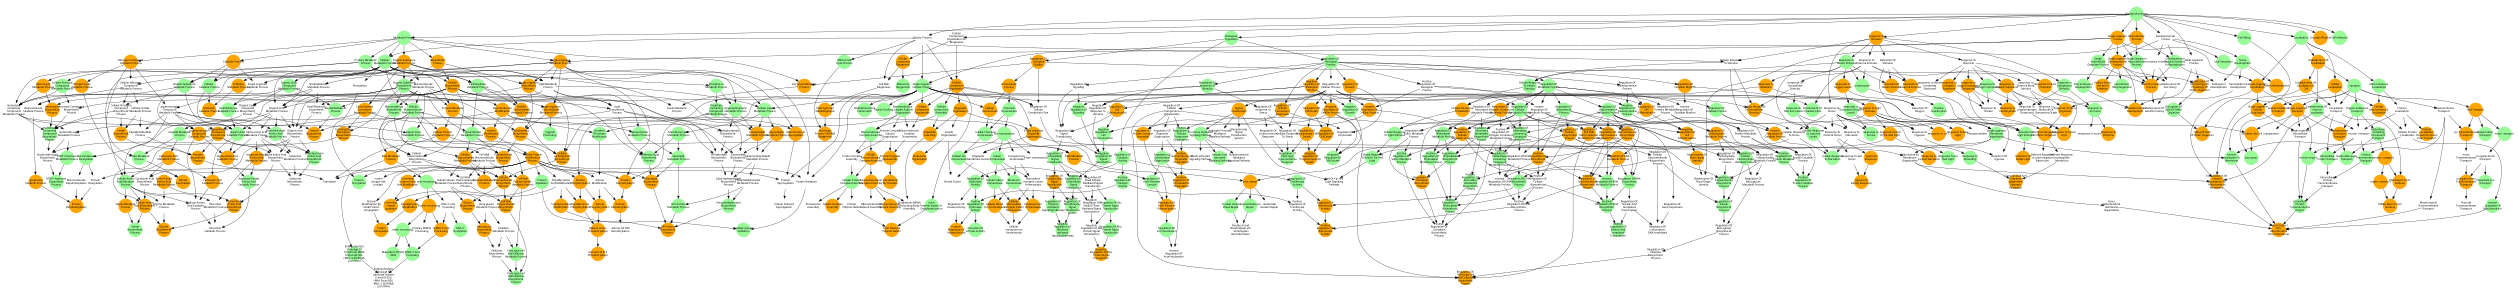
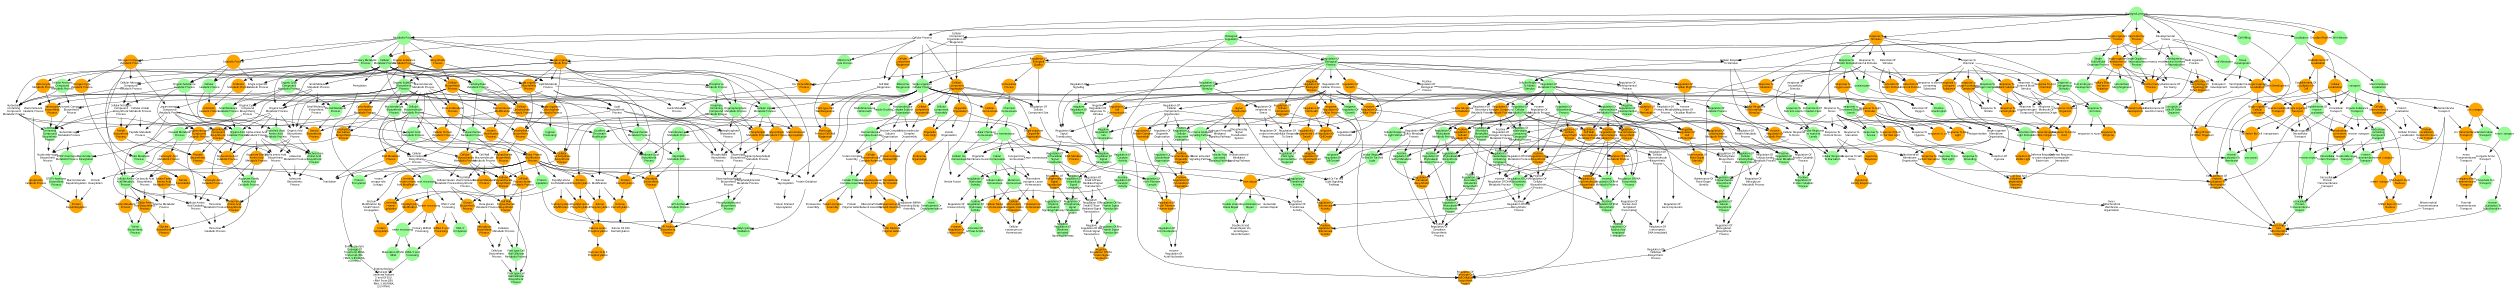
node "Red Transport": label "Red Transport" -> "Ion Transport"
node "Single organism Membrane Organization": fillcolor palegreen -> white
node "Actin Polymerization Or Depolymerization": label "Actin Polymerization Or Depolymerization" -> "Actin Development Or Depolymerization"
